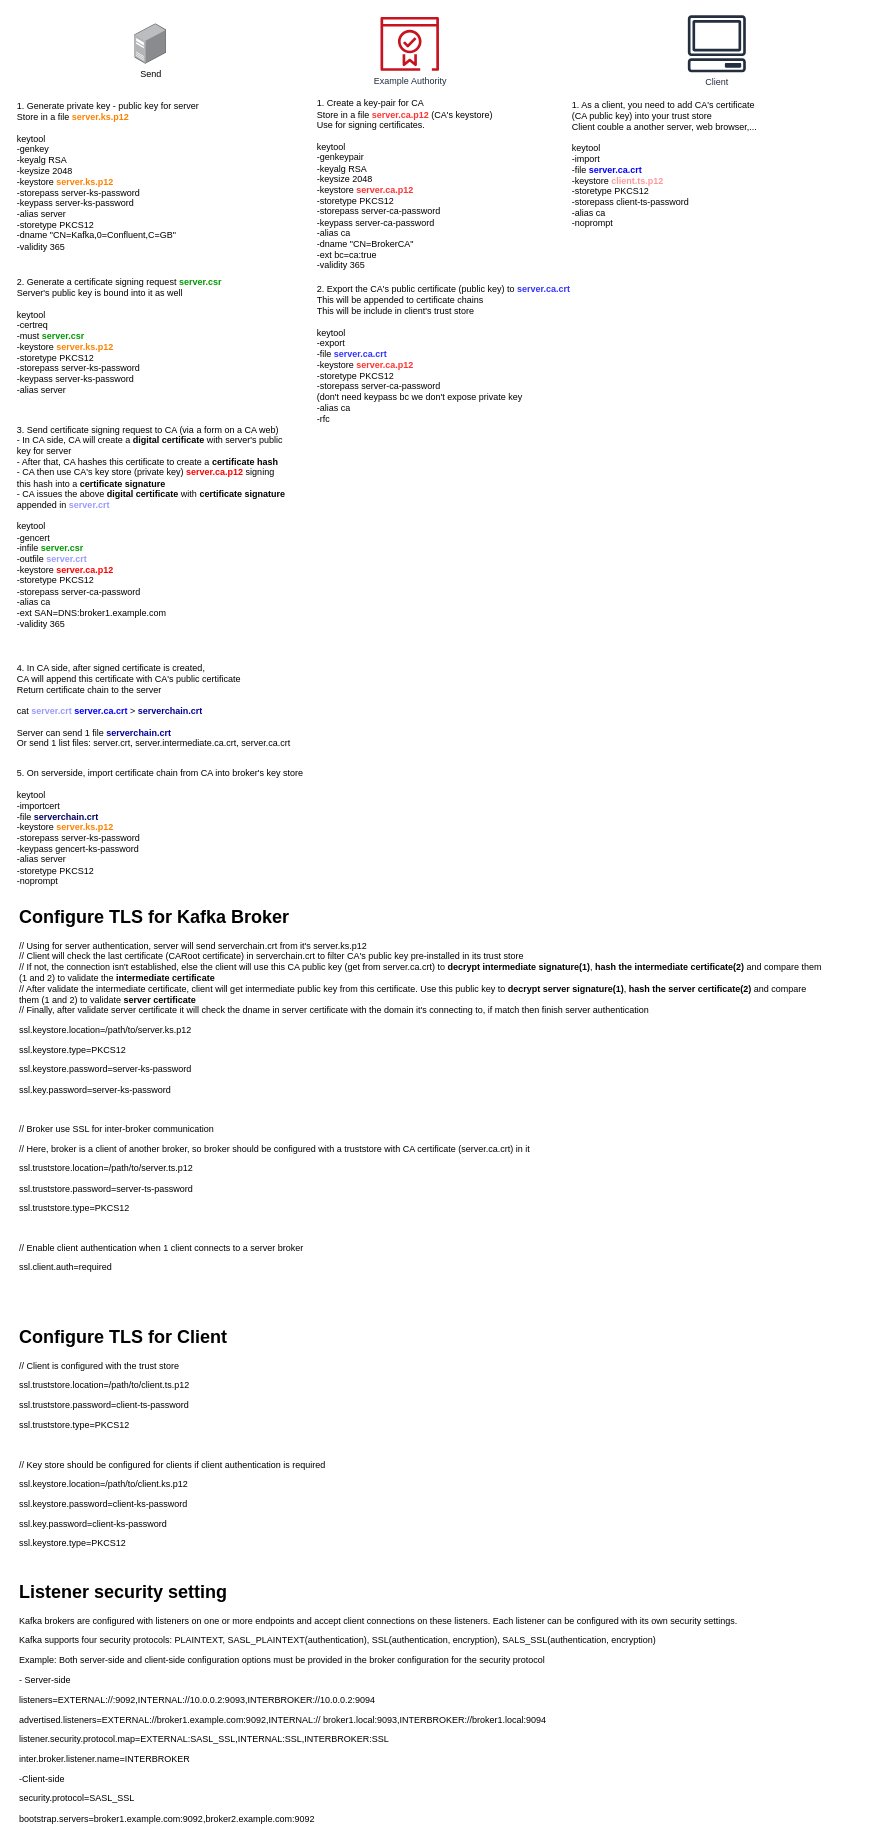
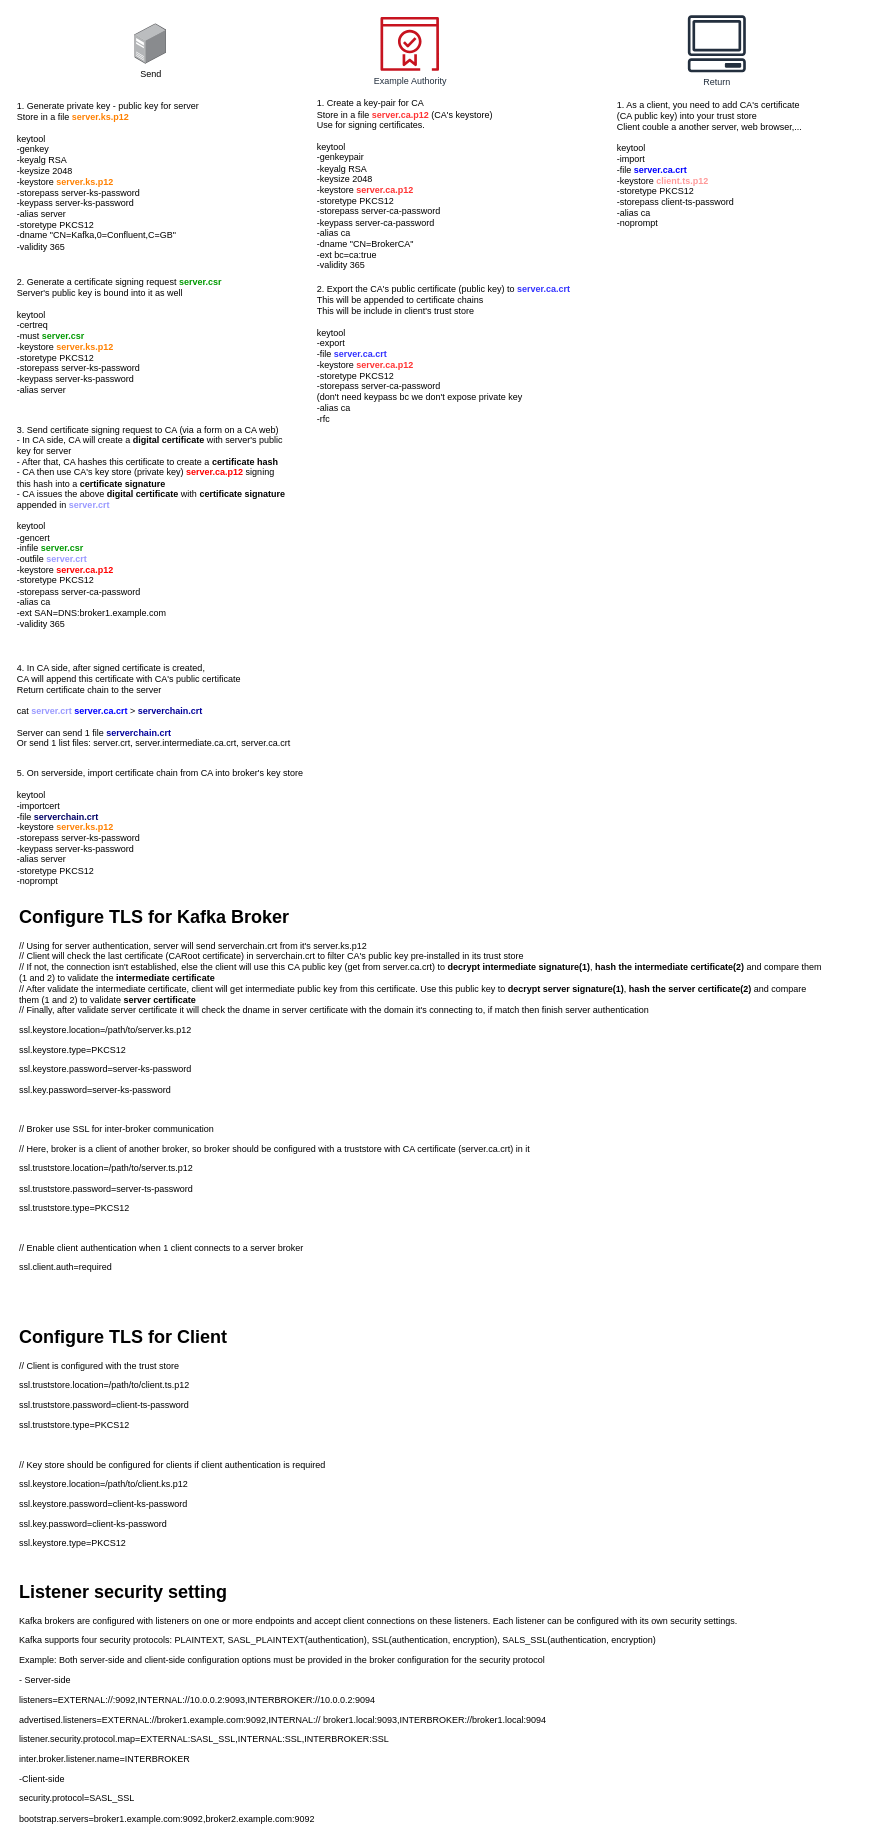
node "Client": label "Client" -> "Return"
node "1. As a client, you need to add CA's certificate (CA public key) into your trust store Client couble a another server, web browser,... keytool -import -file server.ca.crt -keystore client.ts.p12 -storetype PKCS12 -storepass client-ts-password -alias ca -noprompt": moved (672, 165) -> (717, 165)
node "5. On serverside, import certificate chain from CA into broker's key store keytool -importcert -file serverchain.crt -keystore server.ks.p12 -storepass server-ks-password -keypass gencert-ks-password -alias server -storetype PKCS12 -noprompt": label "5. On serverside, import certificate chain from CA into broker's key store keytool -importcert -file serverchain.crt -keystore server.ks.p12 -storepass server-ks-password -keypass gencert-ks-password -alias server -storetype PKCS12 -noprompt" -> "5. On serverside, import certificate chain from CA into broker's key store keytool -importcert -file serverchain.crt -keystore server.ks.p12 -storepass server-ks-password -keypass server-ks-password -alias server -storetype PKCS12 -noprompt"
